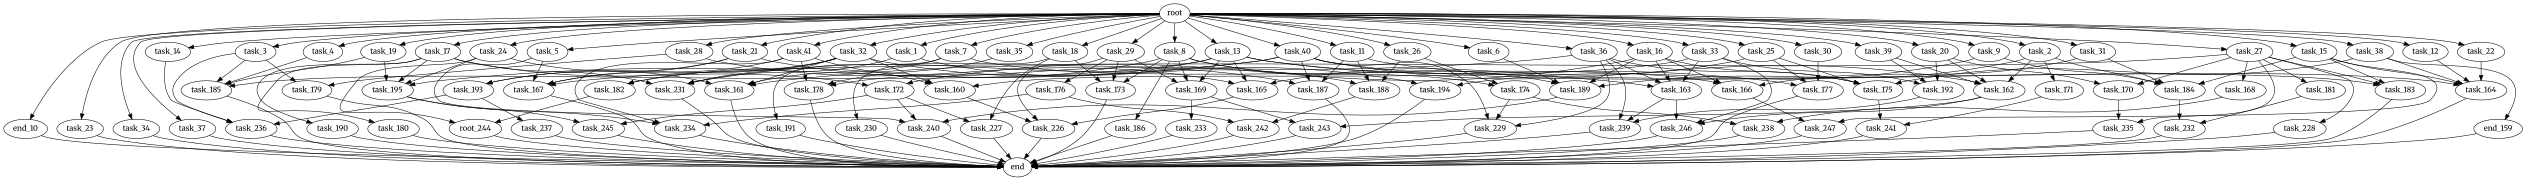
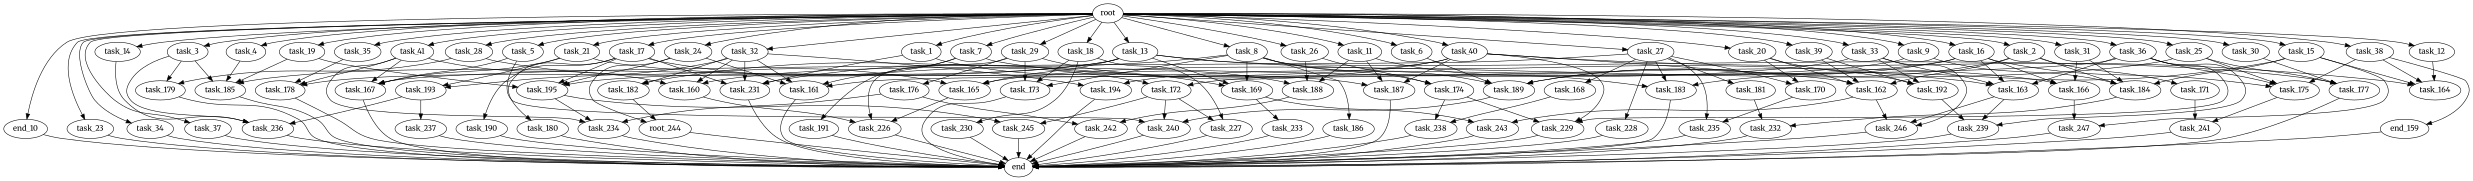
node "task_22": removed
edge "task_164" -> "end": removed
